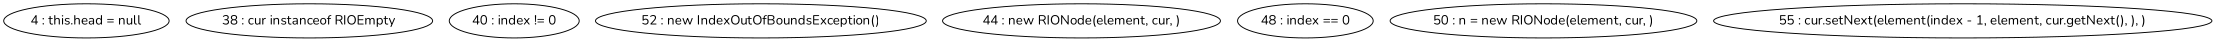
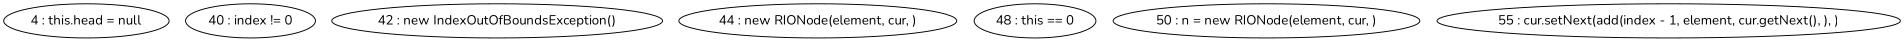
node "38 : cur instanceof RIOEmpty": removed
node "52 : new IndexOutOfBoundsException()": label "52 : new IndexOutOfBoundsException()" -> "42 : new IndexOutOfBoundsException()"
node "48 : index == 0": label "48 : index == 0" -> "48 : this == 0"
node "55 : cur.setNext(element(index - 1, element, cur.getNext(), ), )": label "55 : cur.setNext(element(index - 1, element, cur.getNext(), ), )" -> "55 : cur.setNext(add(index - 1, element, cur.getNext(), ), )"
